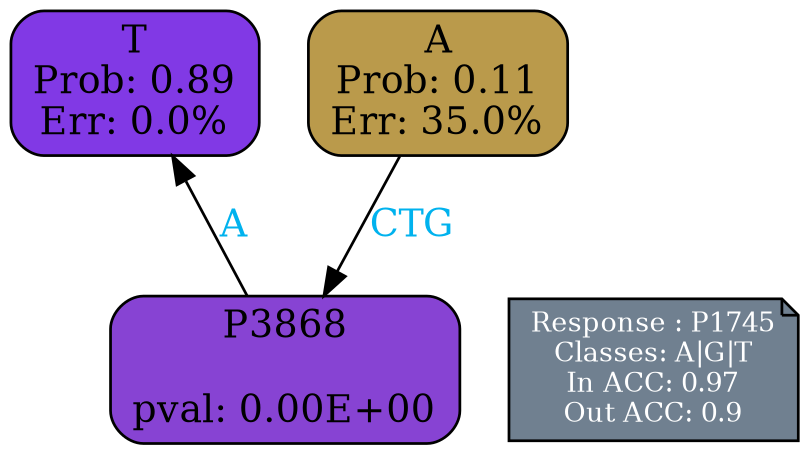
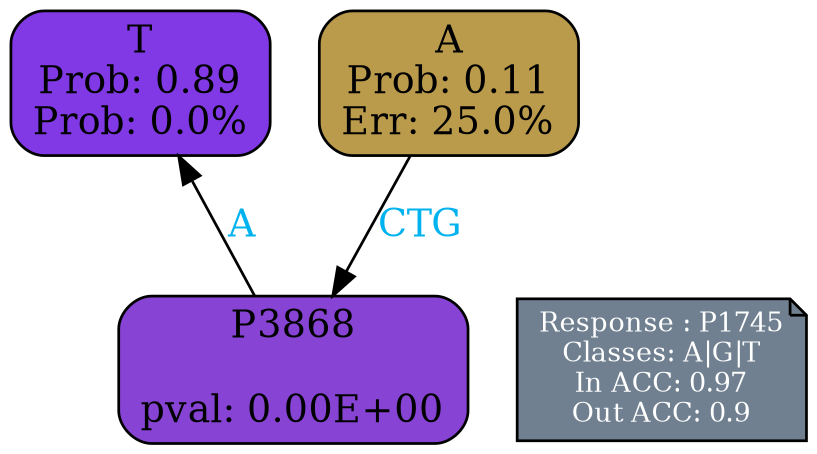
node "T Prob: 0.89 Err: 0.0%": label "T Prob: 0.89 Err: 0.0%" -> "T Prob: 0.89 Prob: 0.0%"
node "A Prob: 0.11 Err: 35.0%": label "A Prob: 0.11 Err: 35.0%" -> "A Prob: 0.11 Err: 25.0%"
